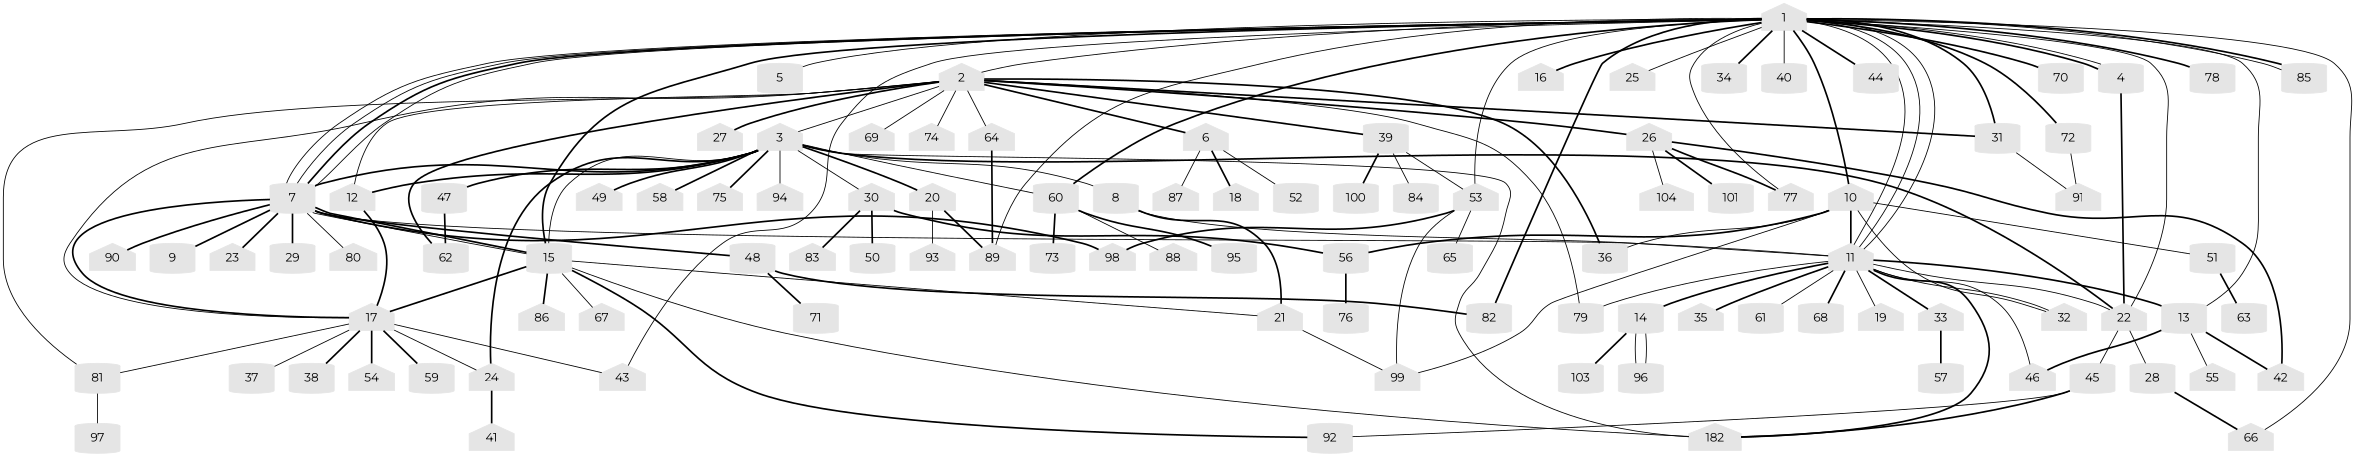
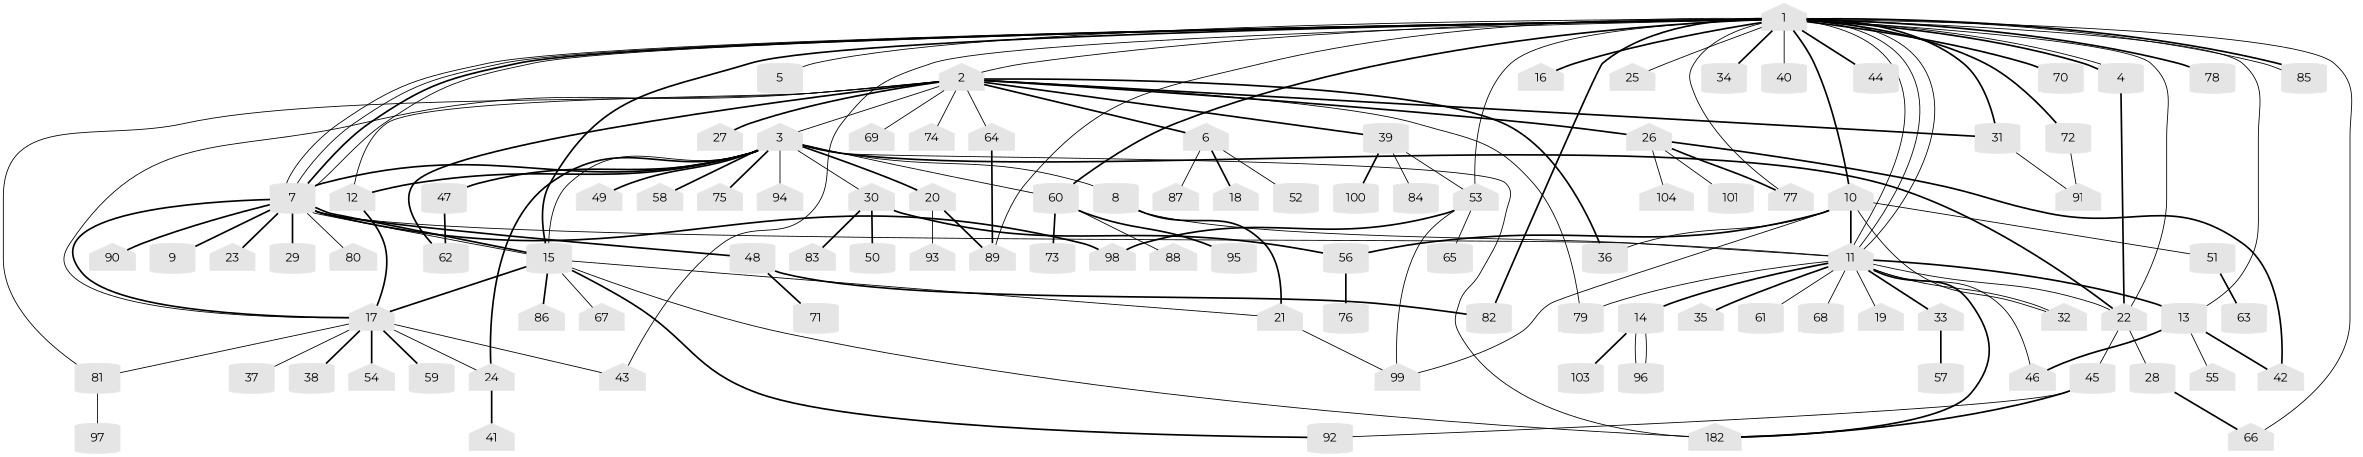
edge "26" -- "101": style bold -> solid
edge "11" -- "68": style bold -> solid
